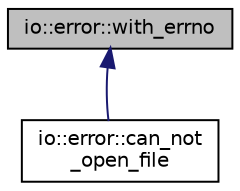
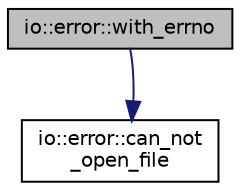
edge "io::error::can_not _open_file" -> "io::error::with_errno": reversed
